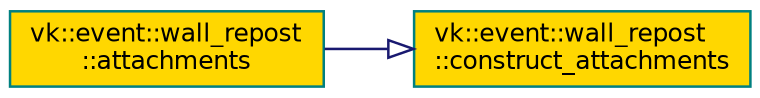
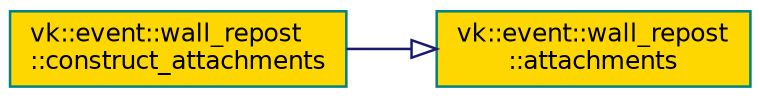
edge "vk::event::wall_repost ::attachments" -> "vk::event::wall_repost ::construct_attachments": reversed
